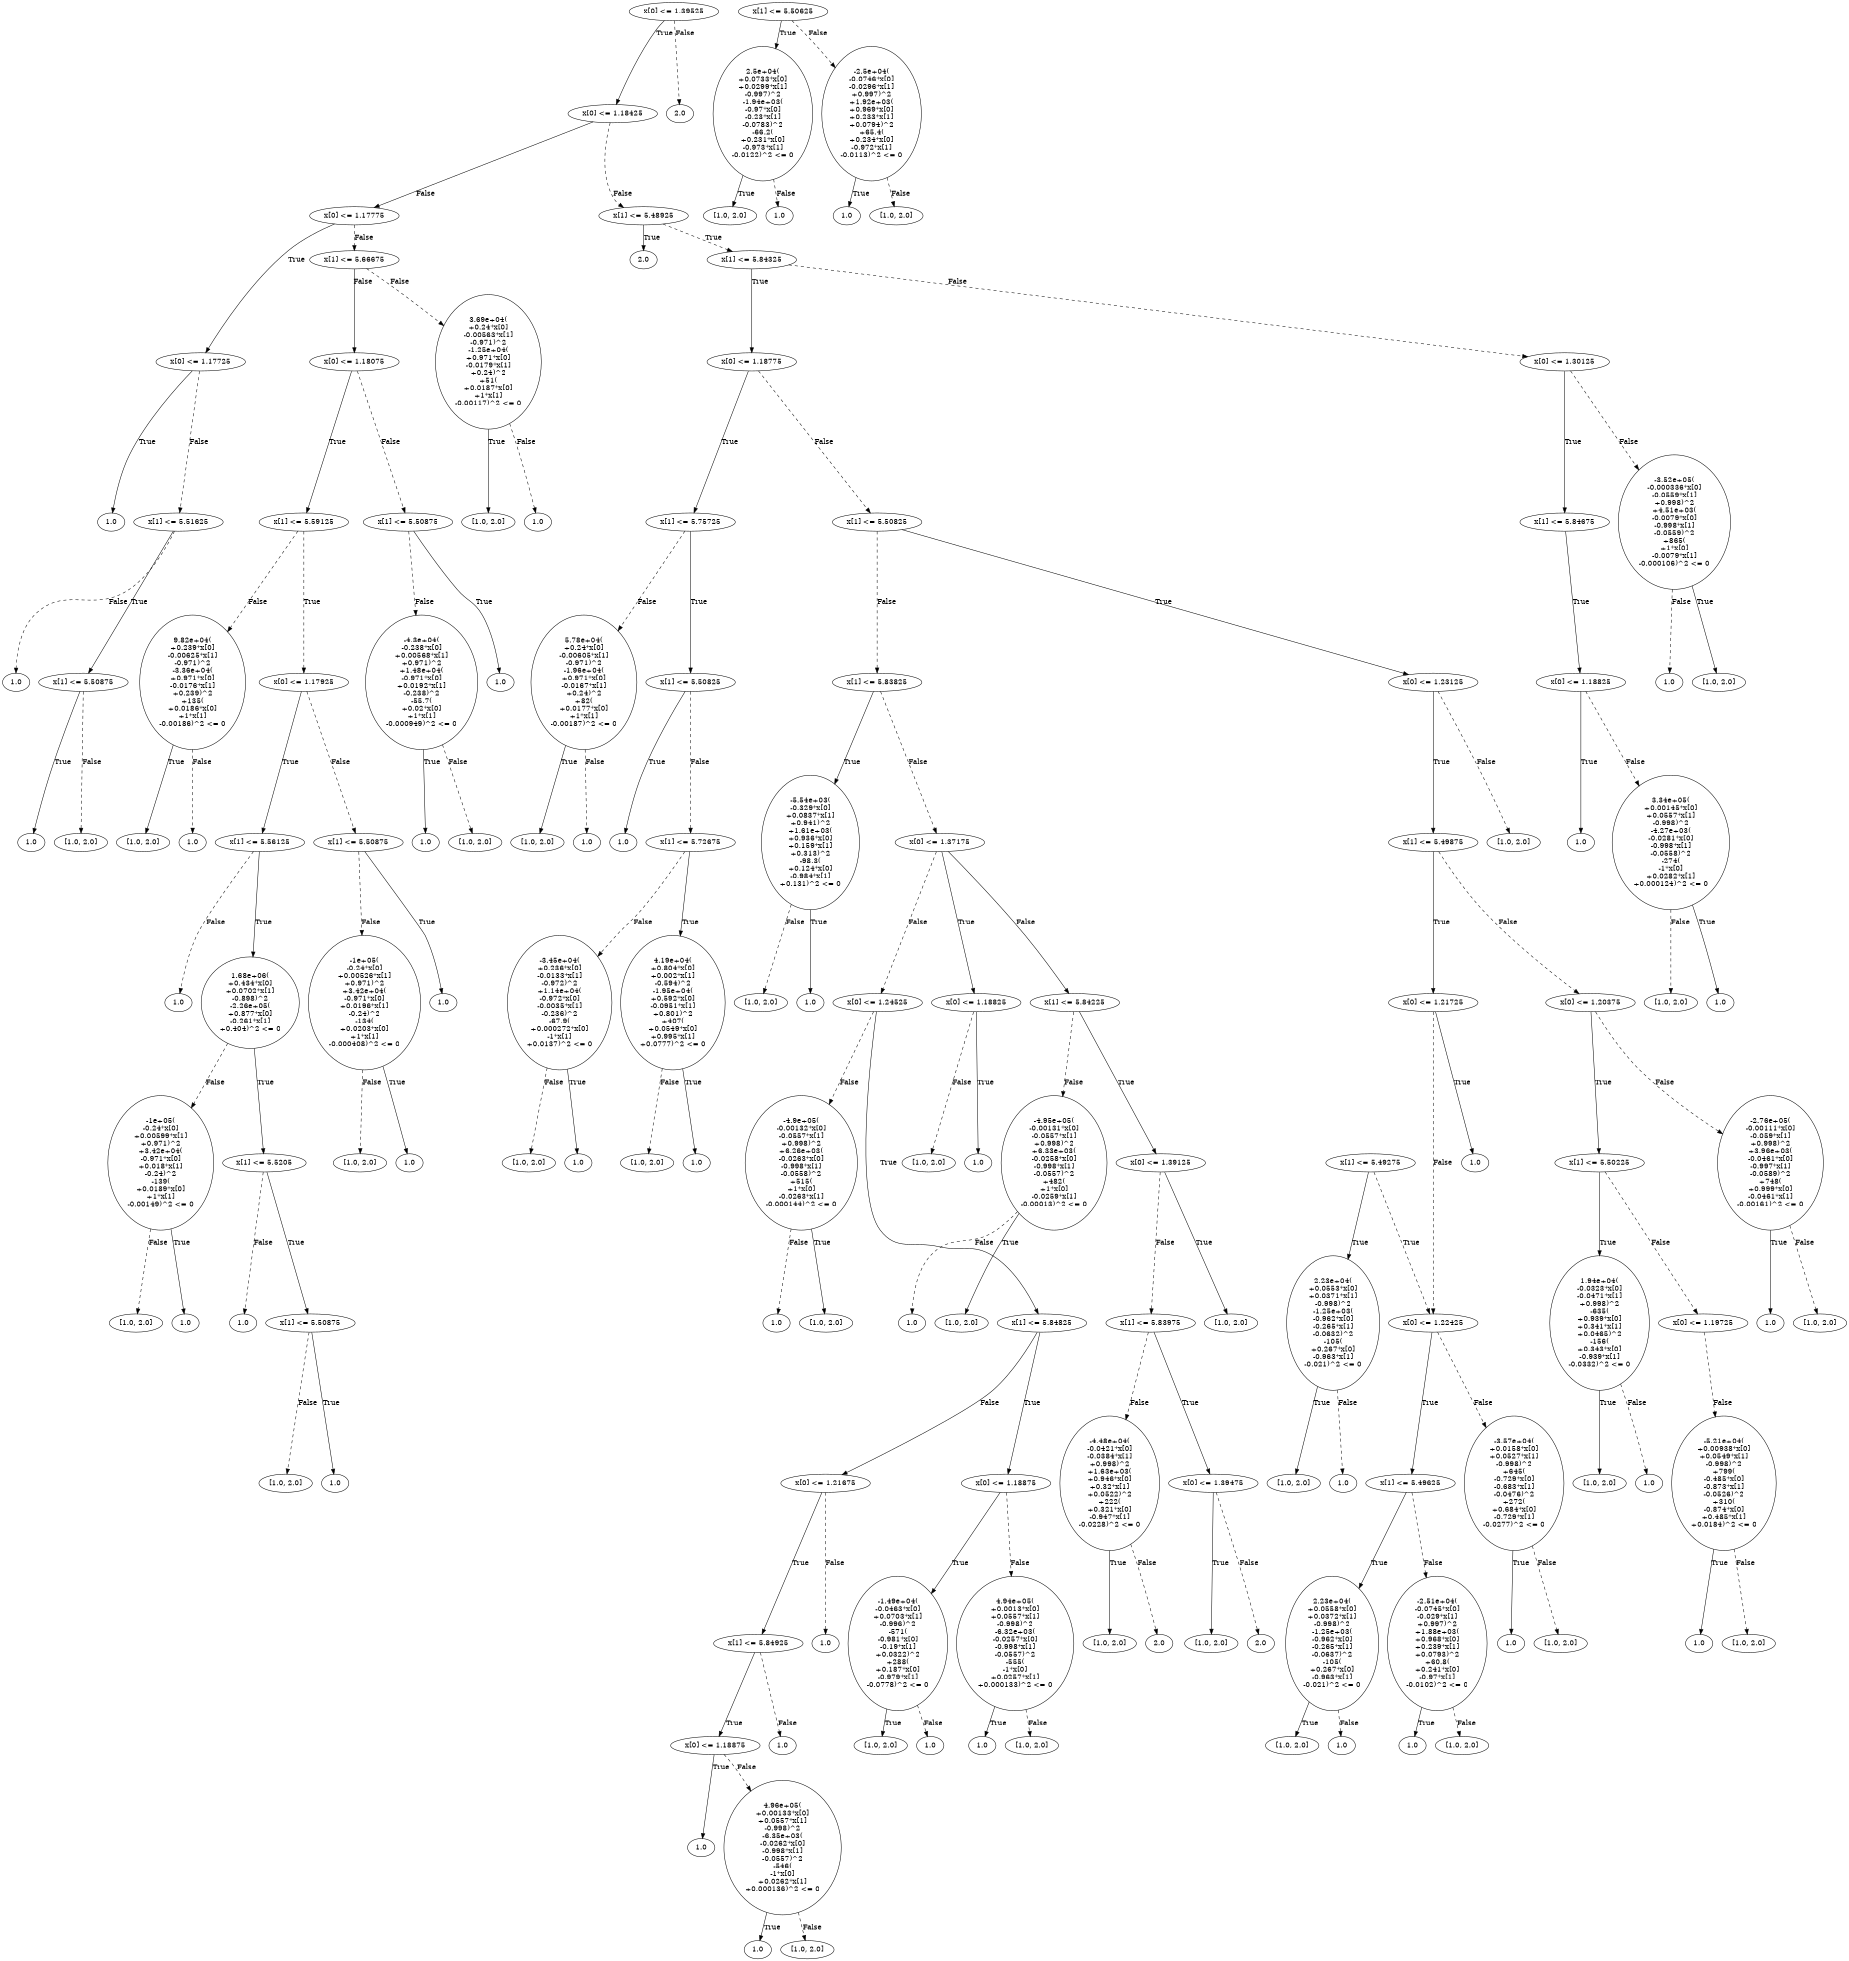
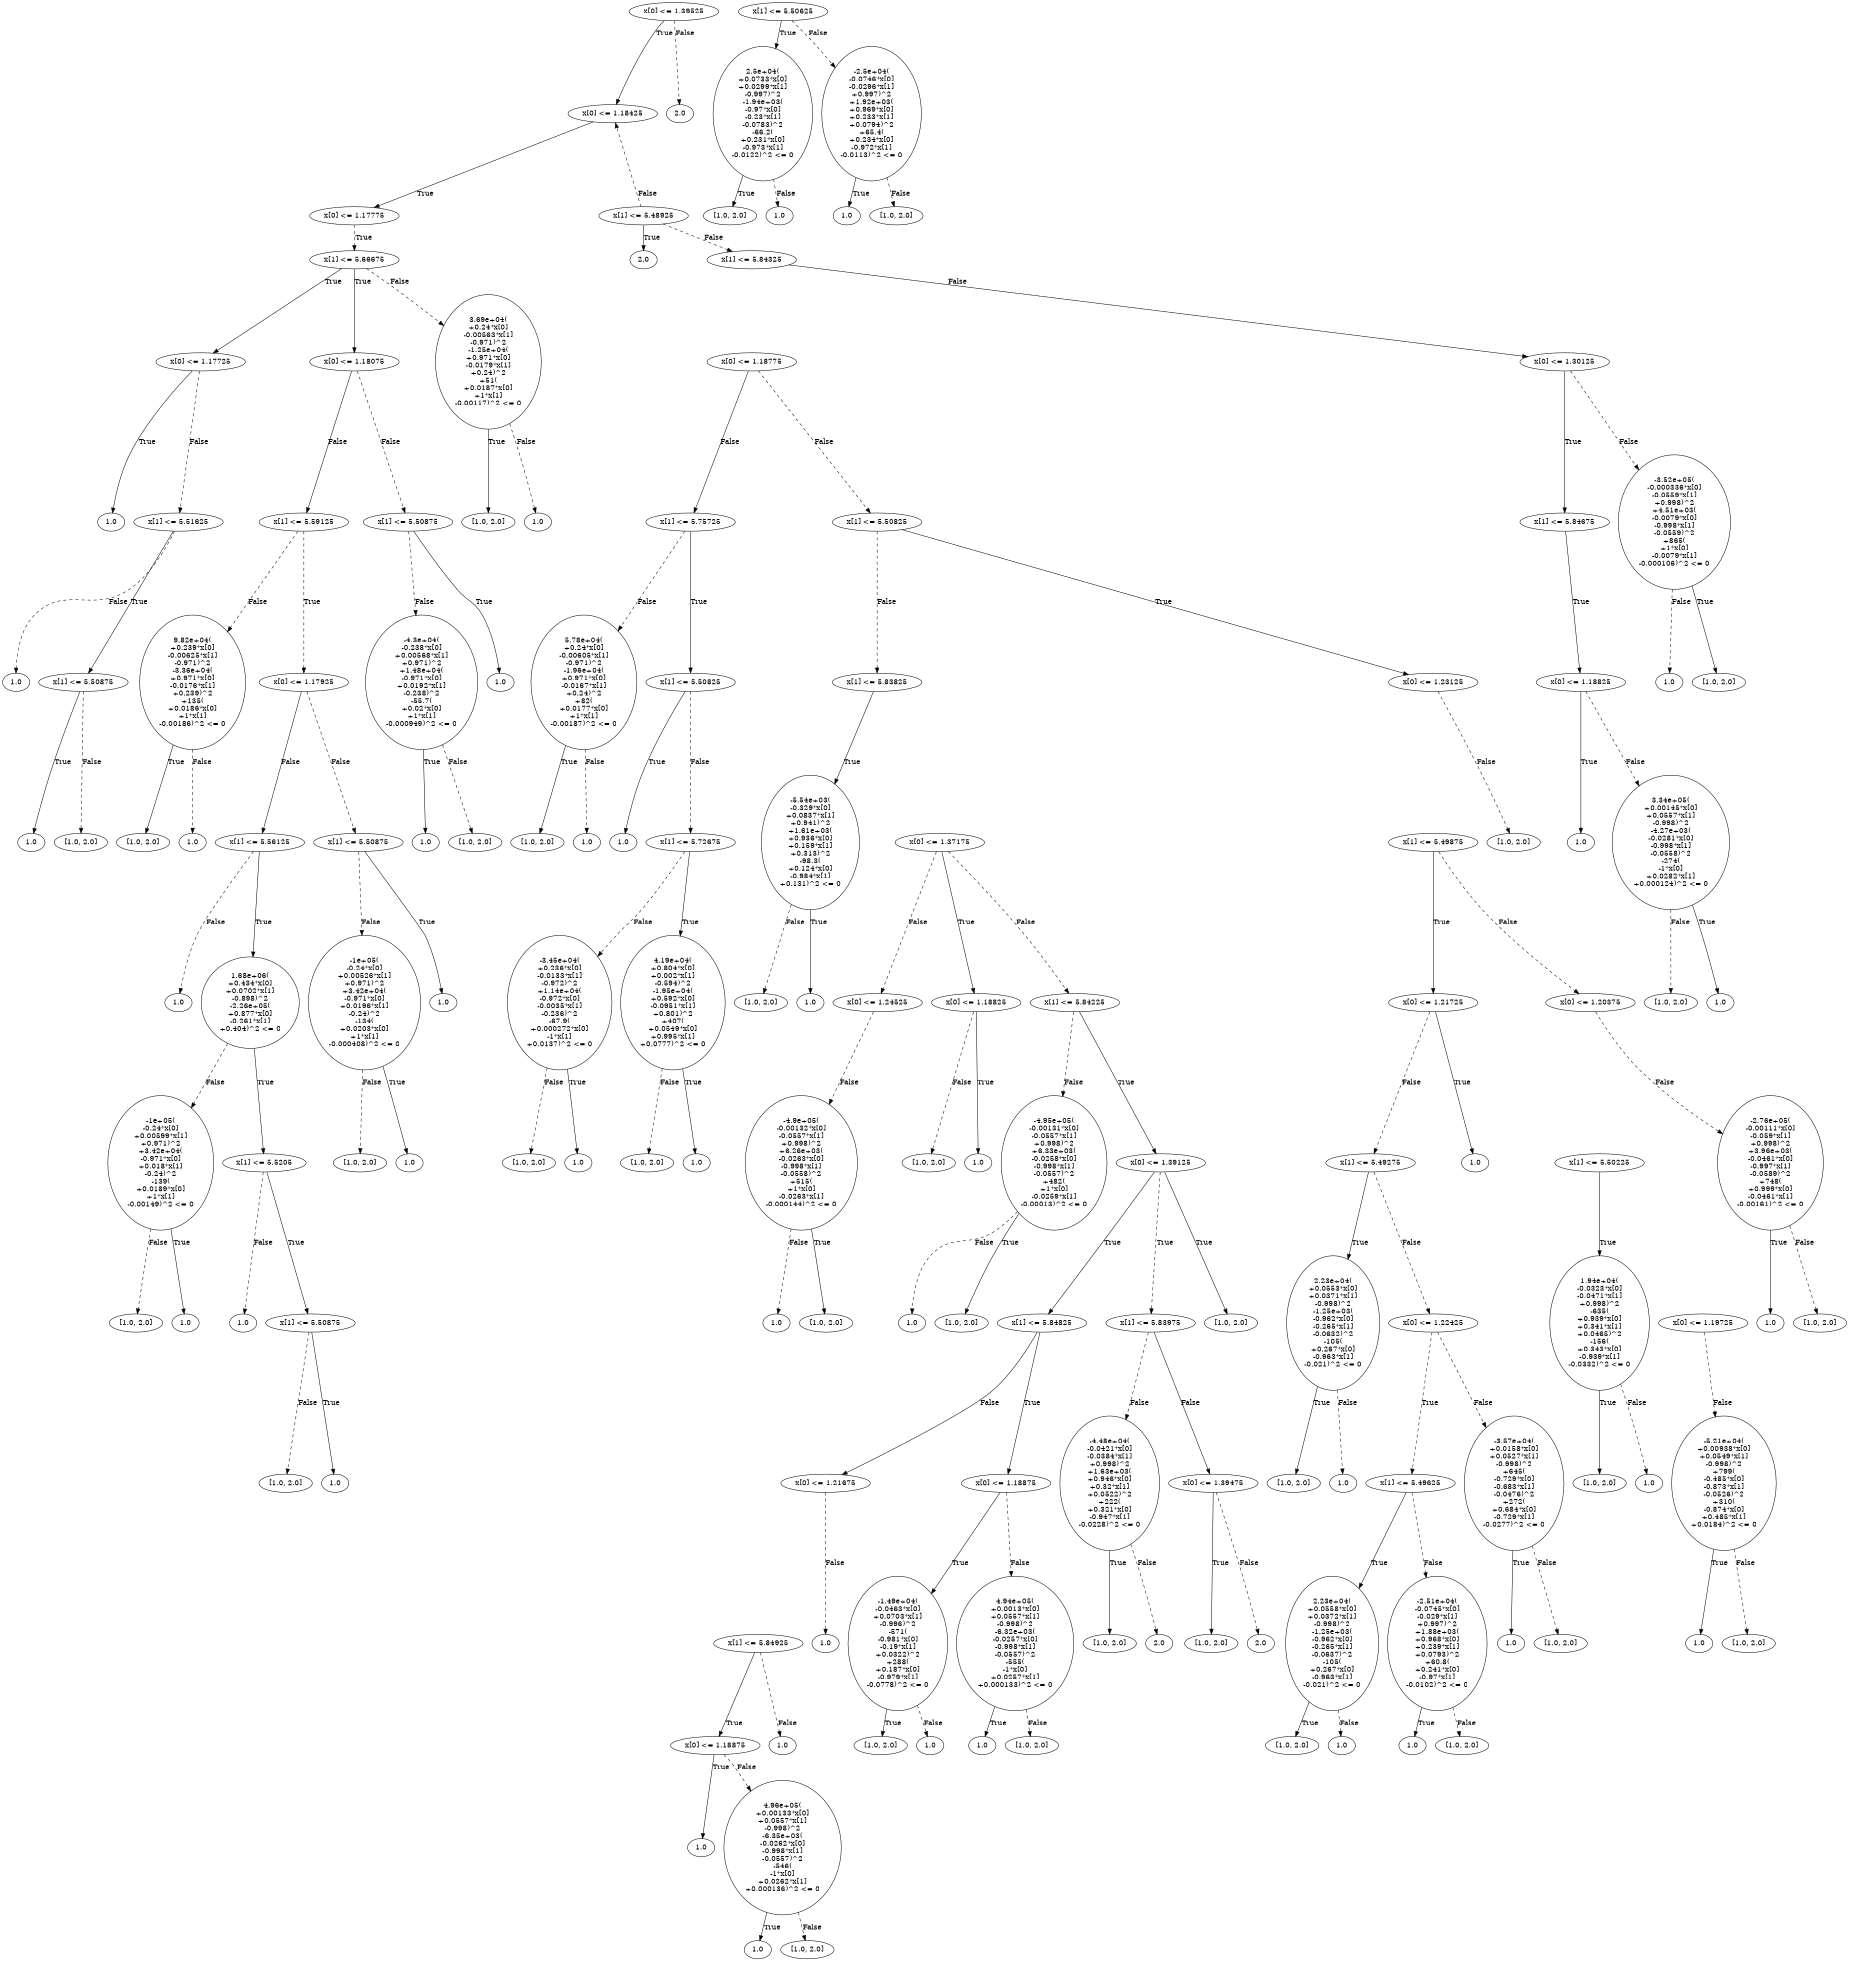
edge "x[0] <= 1.18425" -> "x[1] <= 5.48925": reversed
edge "x[0] <= 1.18425" -> "x[0] <= 1.17775": label "False" -> "True"
edge "x[0] <= 1.17775" -> "x[1] <= 5.66675": label "False" -> "True"
edge "x[1] <= 5.48925" -> "x[1] <= 5.84325": label "True" -> "False"
edge "x[0] <= 1.17775" -> "x[0] <= 1.17725": now "x[1] <= 5.66675" -> "x[0] <= 1.17725"
edge "x[1] <= 5.66675" -> "x[0] <= 1.18075": label "False" -> "True"
edge "x[1] <= 5.84325" -> "x[0] <= 1.18775": removed, label "True"
edge "x[1] <= 5.84325" -> "x[0] <= 1.30125": style dashed -> solid
edge "x[0] <= 1.18075" -> "x[1] <= 5.59125": label "True" -> "False"
edge "x[0] <= 1.18775" -> "x[1] <= 5.75725": label "True" -> "False"
edge "x[1] <= 5.83825" -> "x[0] <= 1.37175": removed, label "False"
edge "x[0] <= 1.23125" -> "x[1] <= 5.49875": removed, label "True"
edge "x[0] <= 1.17925" -> "x[1] <= 5.56125": label "True" -> "False"
edge "x[0] <= 1.37175" -> "x[1] <= 5.84225": style solid -> dashed
edge "x[0] <= 1.20375" -> "x[1] <= 5.50225": removed, label "True"
edge "x[0] <= 1.21725" -> "x[0] <= 1.22425": now "x[0] <= 1.21725" -> "x[1] <= 5.49275"
edge "x[0] <= 1.24525" -> "x[1] <= 5.84825": now "x[0] <= 1.39125" -> "x[1] <= 5.84825"
edge "x[1] <= 5.50225" -> "x[0] <= 1.19725": removed, label "False"
edge "x[0] <= 1.39125" -> "x[1] <= 5.83975": label "False" -> "True"
edge "x[1] <= 5.49275" -> "x[0] <= 1.22425": label "True" -> "False"
edge "x[0] <= 1.22425" -> "x[1] <= 5.49625": style solid -> dashed
edge "x[1] <= 5.83975" -> "x[0] <= 1.39475": label "True" -> "False"
edge "x[0] <= 1.21675" -> "x[1] <= 5.84925": removed, label "True"
